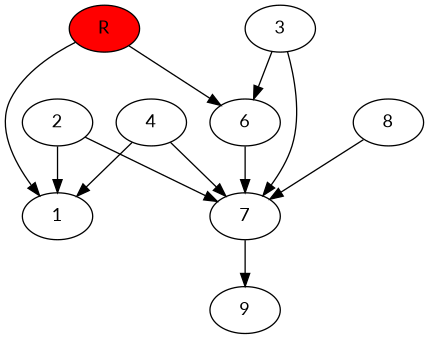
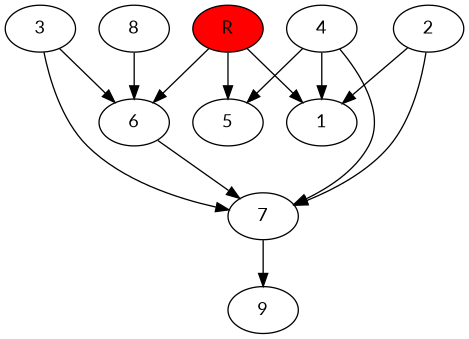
node "5": added
edge "8" -> "7": now "8" -> "6"
